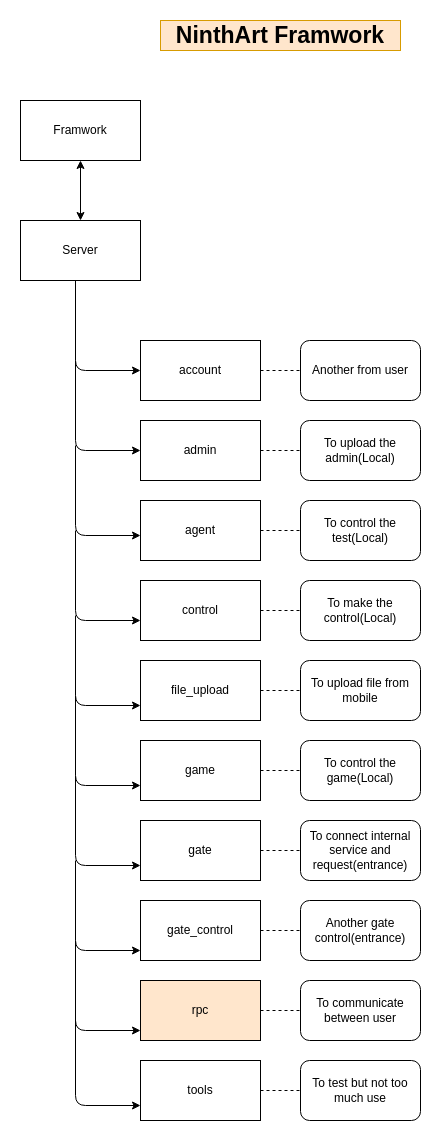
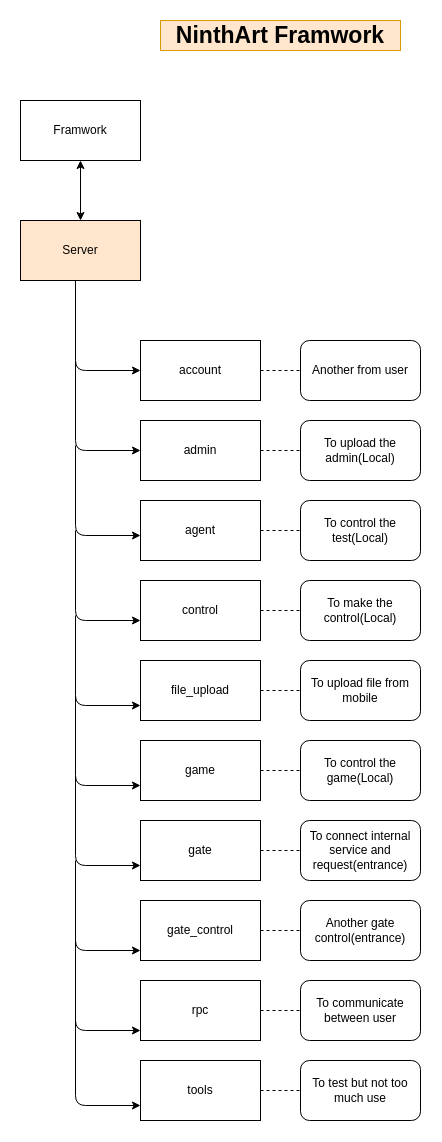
node "Server": fillcolor #ffffff -> #ffe6cc
node "rpc": fillcolor #ffe6cc -> #ffffff
